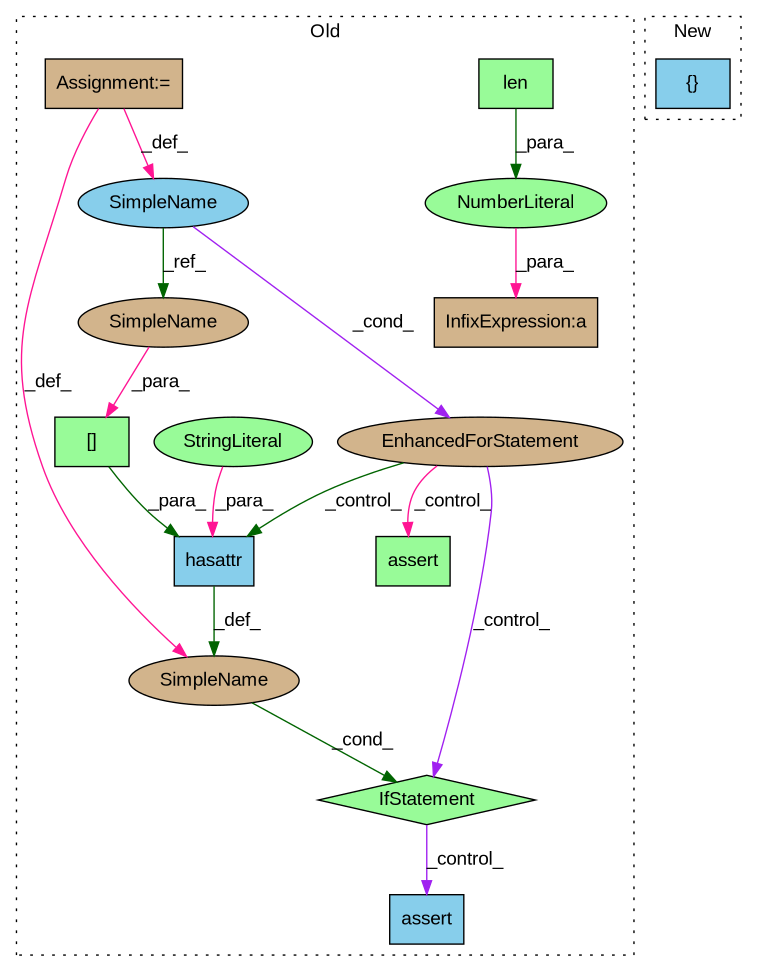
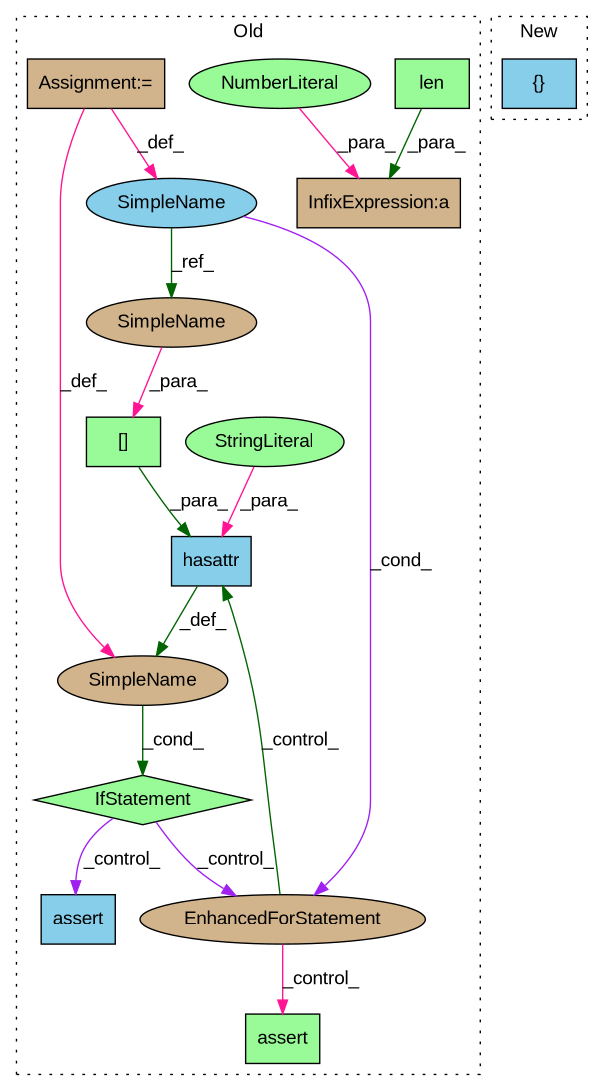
edge "len" -> "NumberLiteral": now "len" -> "InfixExpression:a"
edge "EnhancedForStatement" -> "IfStatement": reversed
